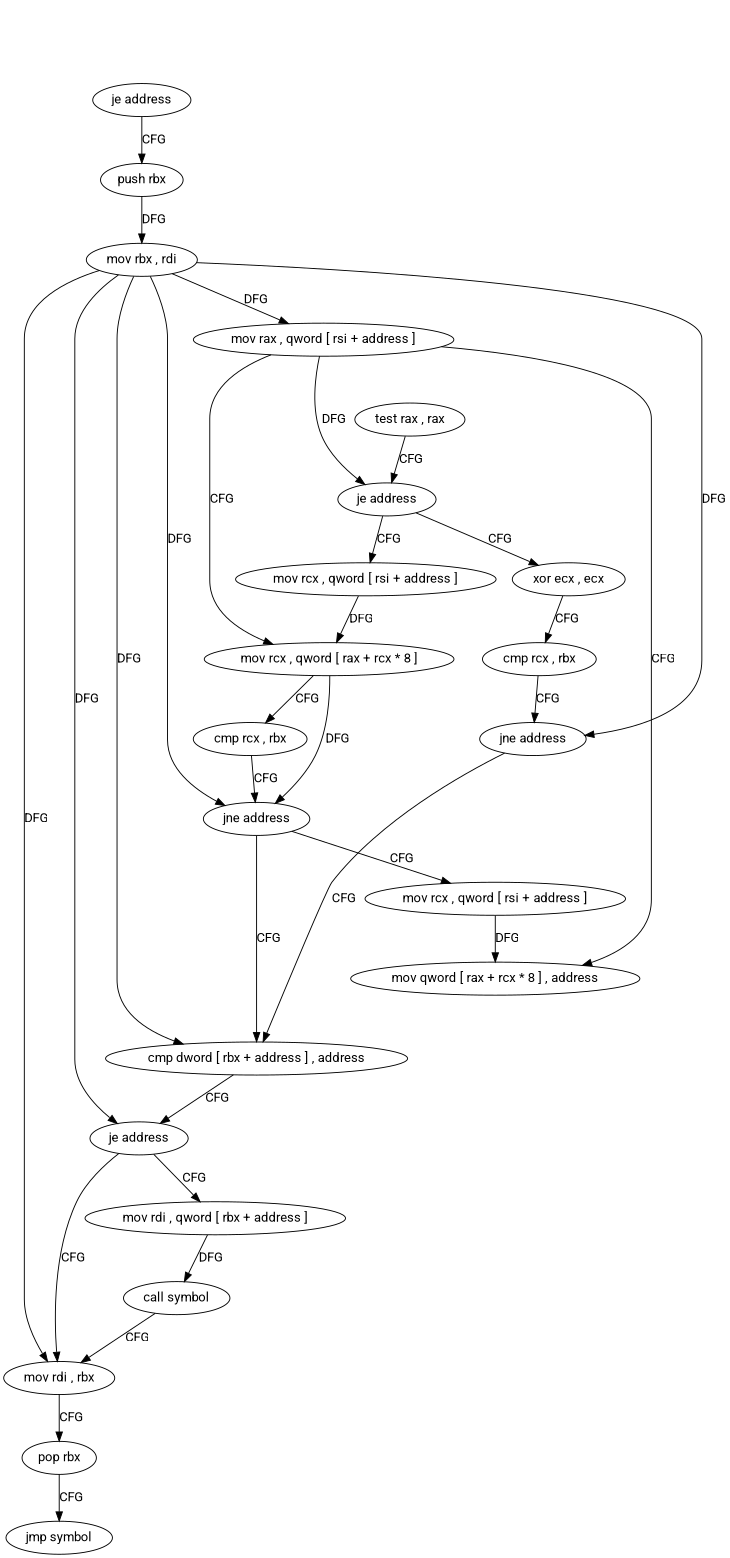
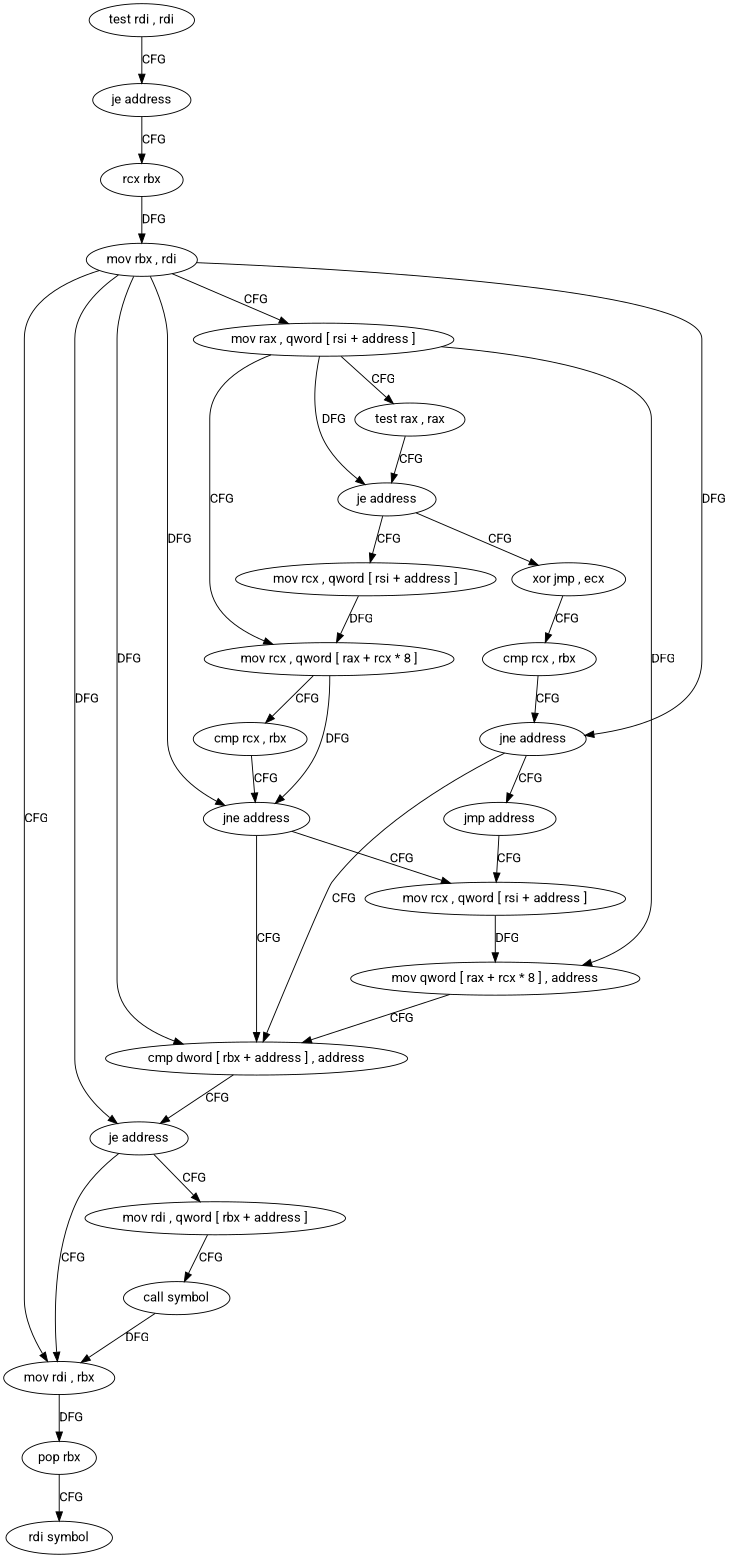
node "test rdi , rdi": added
node "push rbx": label "push rbx" -> "rcx rbx"
edge "mov rbx , rdi" -> "mov rax , qword [ rsi + address ]": label "DFG" -> "CFG"
edge "mov rax , qword [ rsi + address ]" -> "test rax , rax": added, label "CFG"
node "xor ecx , ecx": label "xor ecx , ecx" -> "xor jmp , ecx"
edge "mov rax , qword [ rsi + address ]" -> "mov qword [ rax + rcx * 8 ] , address": label "CFG" -> "DFG"
edge "mov rbx , rdi" -> "mov rdi , rbx": label "DFG" -> "CFG"
node "jmp address": added
edge "mov qword [ rax + rcx * 8 ] , address" -> "cmp dword [ rbx + address ] , address": added, label "CFG"
edge "mov rdi , qword [ rbx + address ]" -> "call symbol": label "DFG" -> "CFG"
edge "call symbol" -> "mov rdi , rbx": label "CFG" -> "DFG"
edge "mov rdi , rbx" -> "pop rbx": label "CFG" -> "DFG"
node "jmp symbol": label "jmp symbol" -> "rdi symbol"
